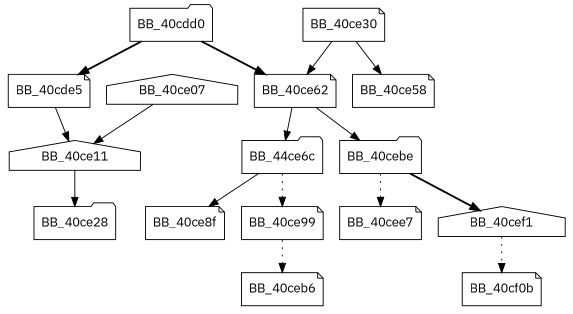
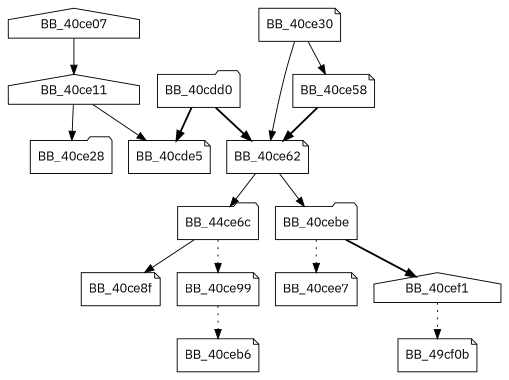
edge "BB_40cde5" -> "BB_40ce11": reversed
edge "BB_40ce58" -> "BB_40ce62": added
node "BB_40cf0b": label "BB_40cf0b" -> "BB_49cf0b"
